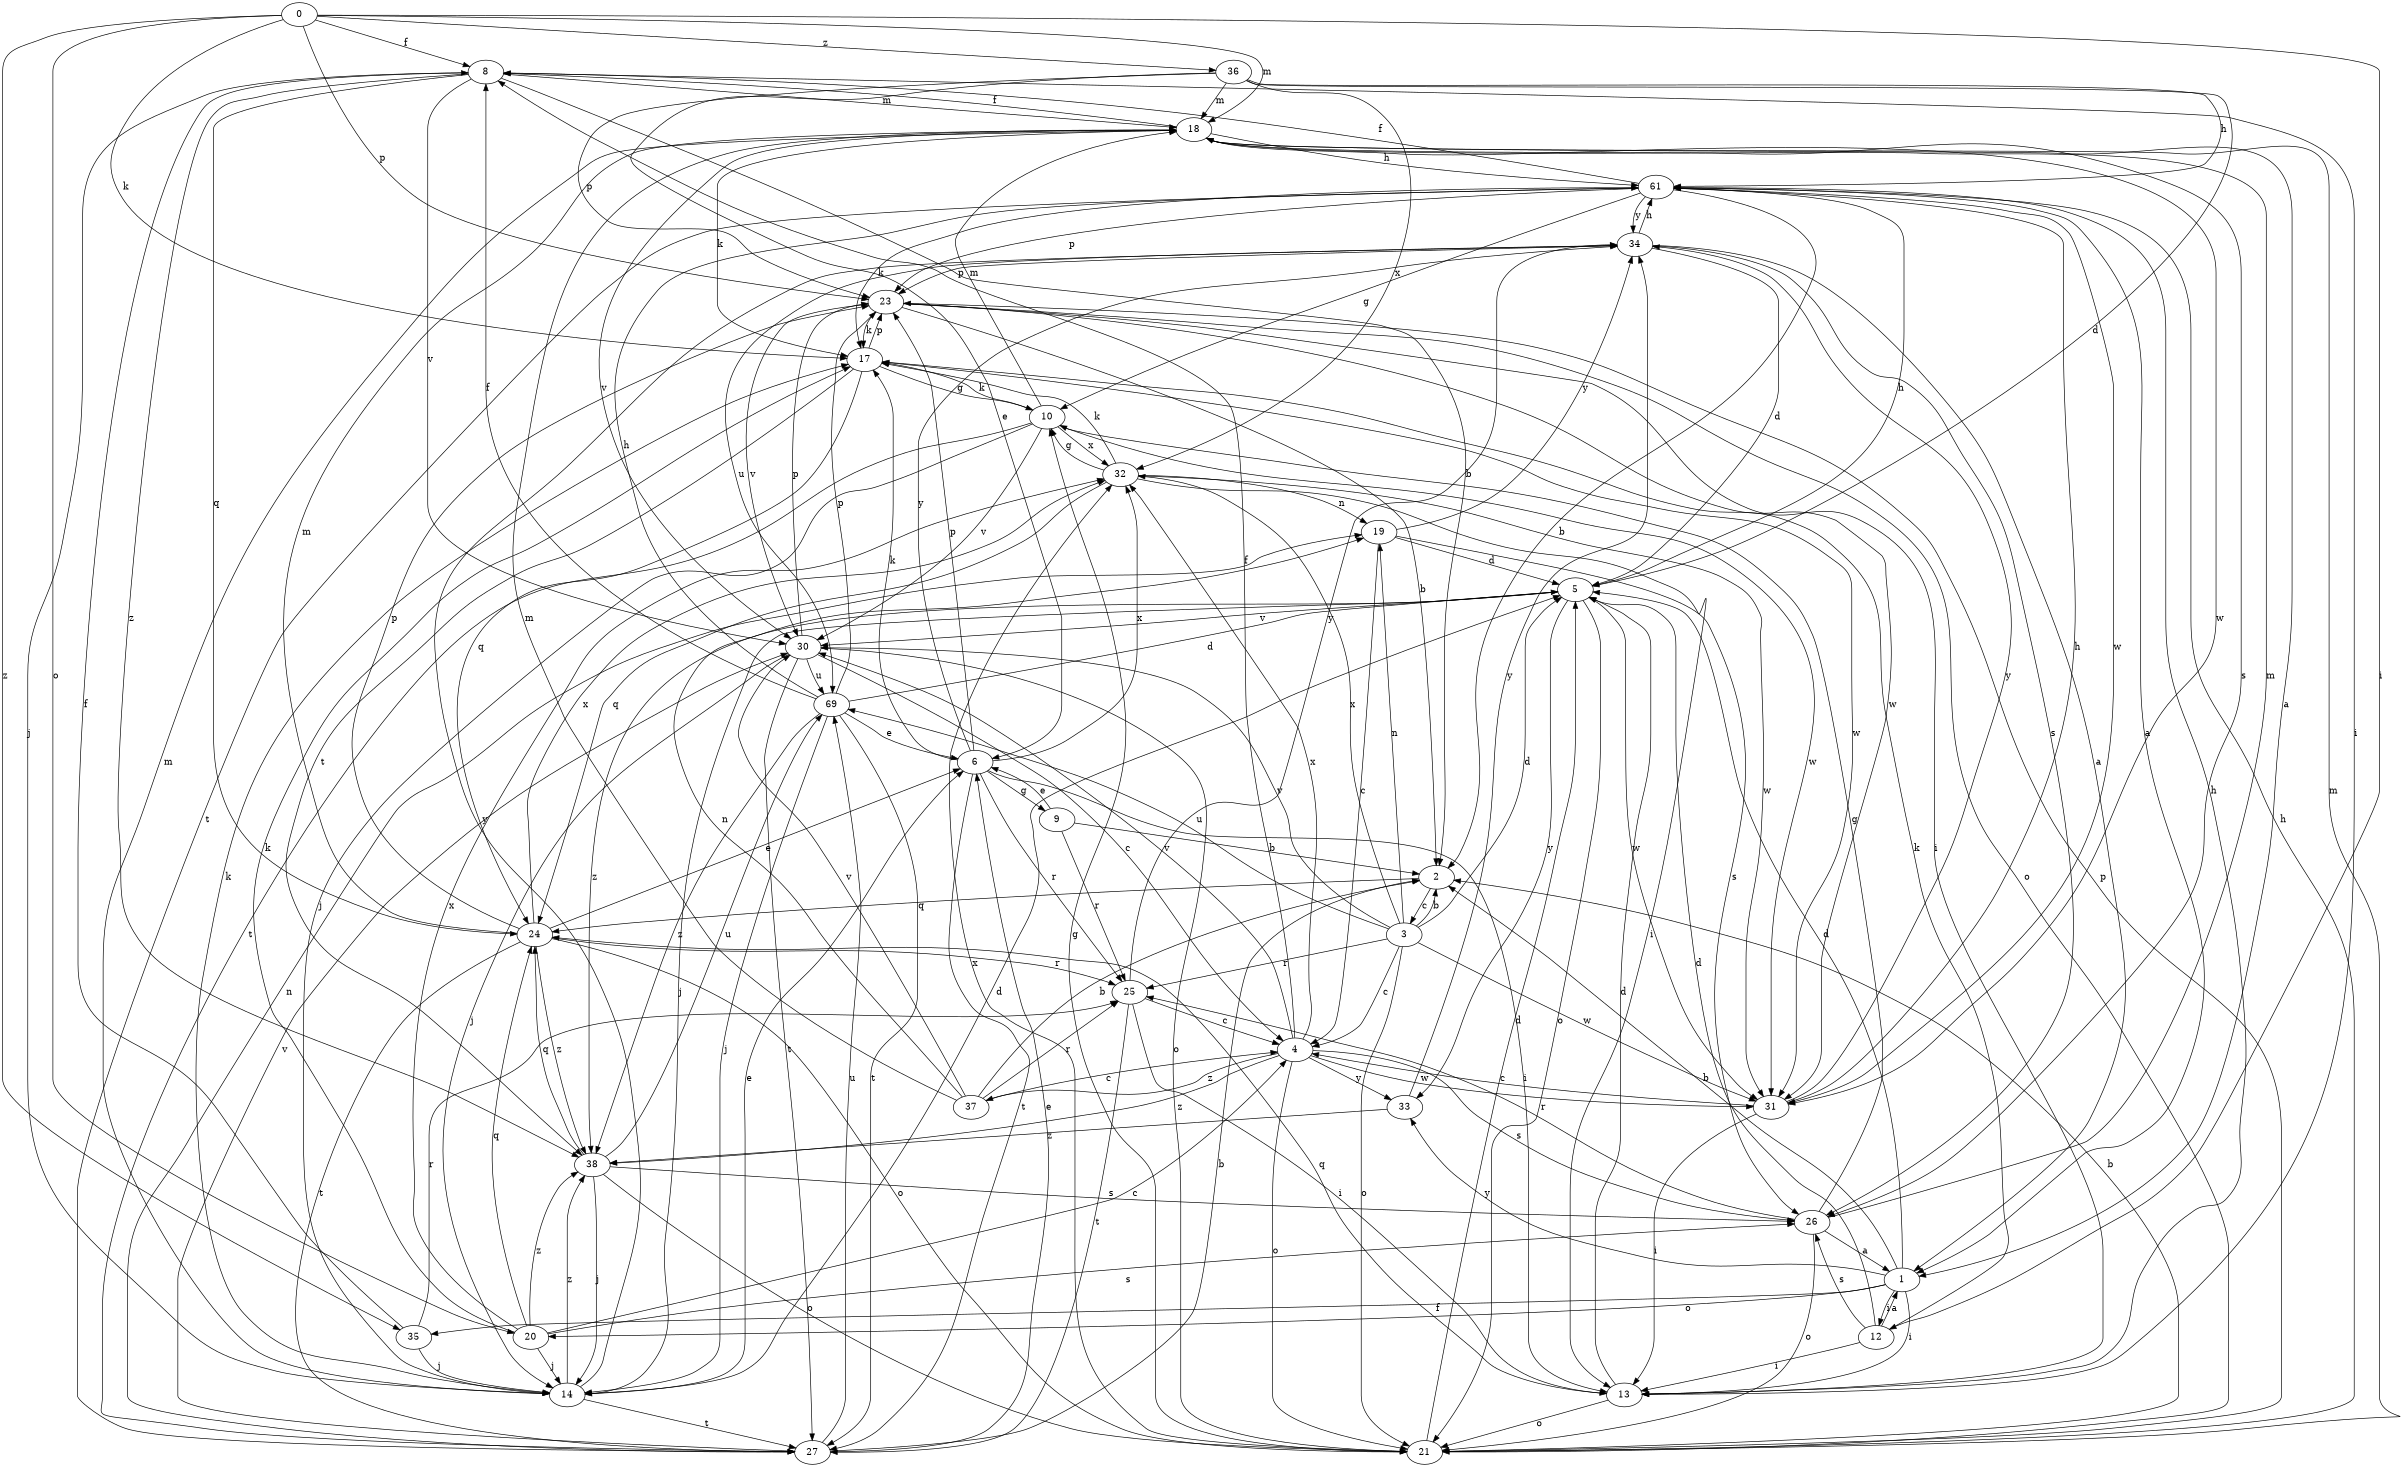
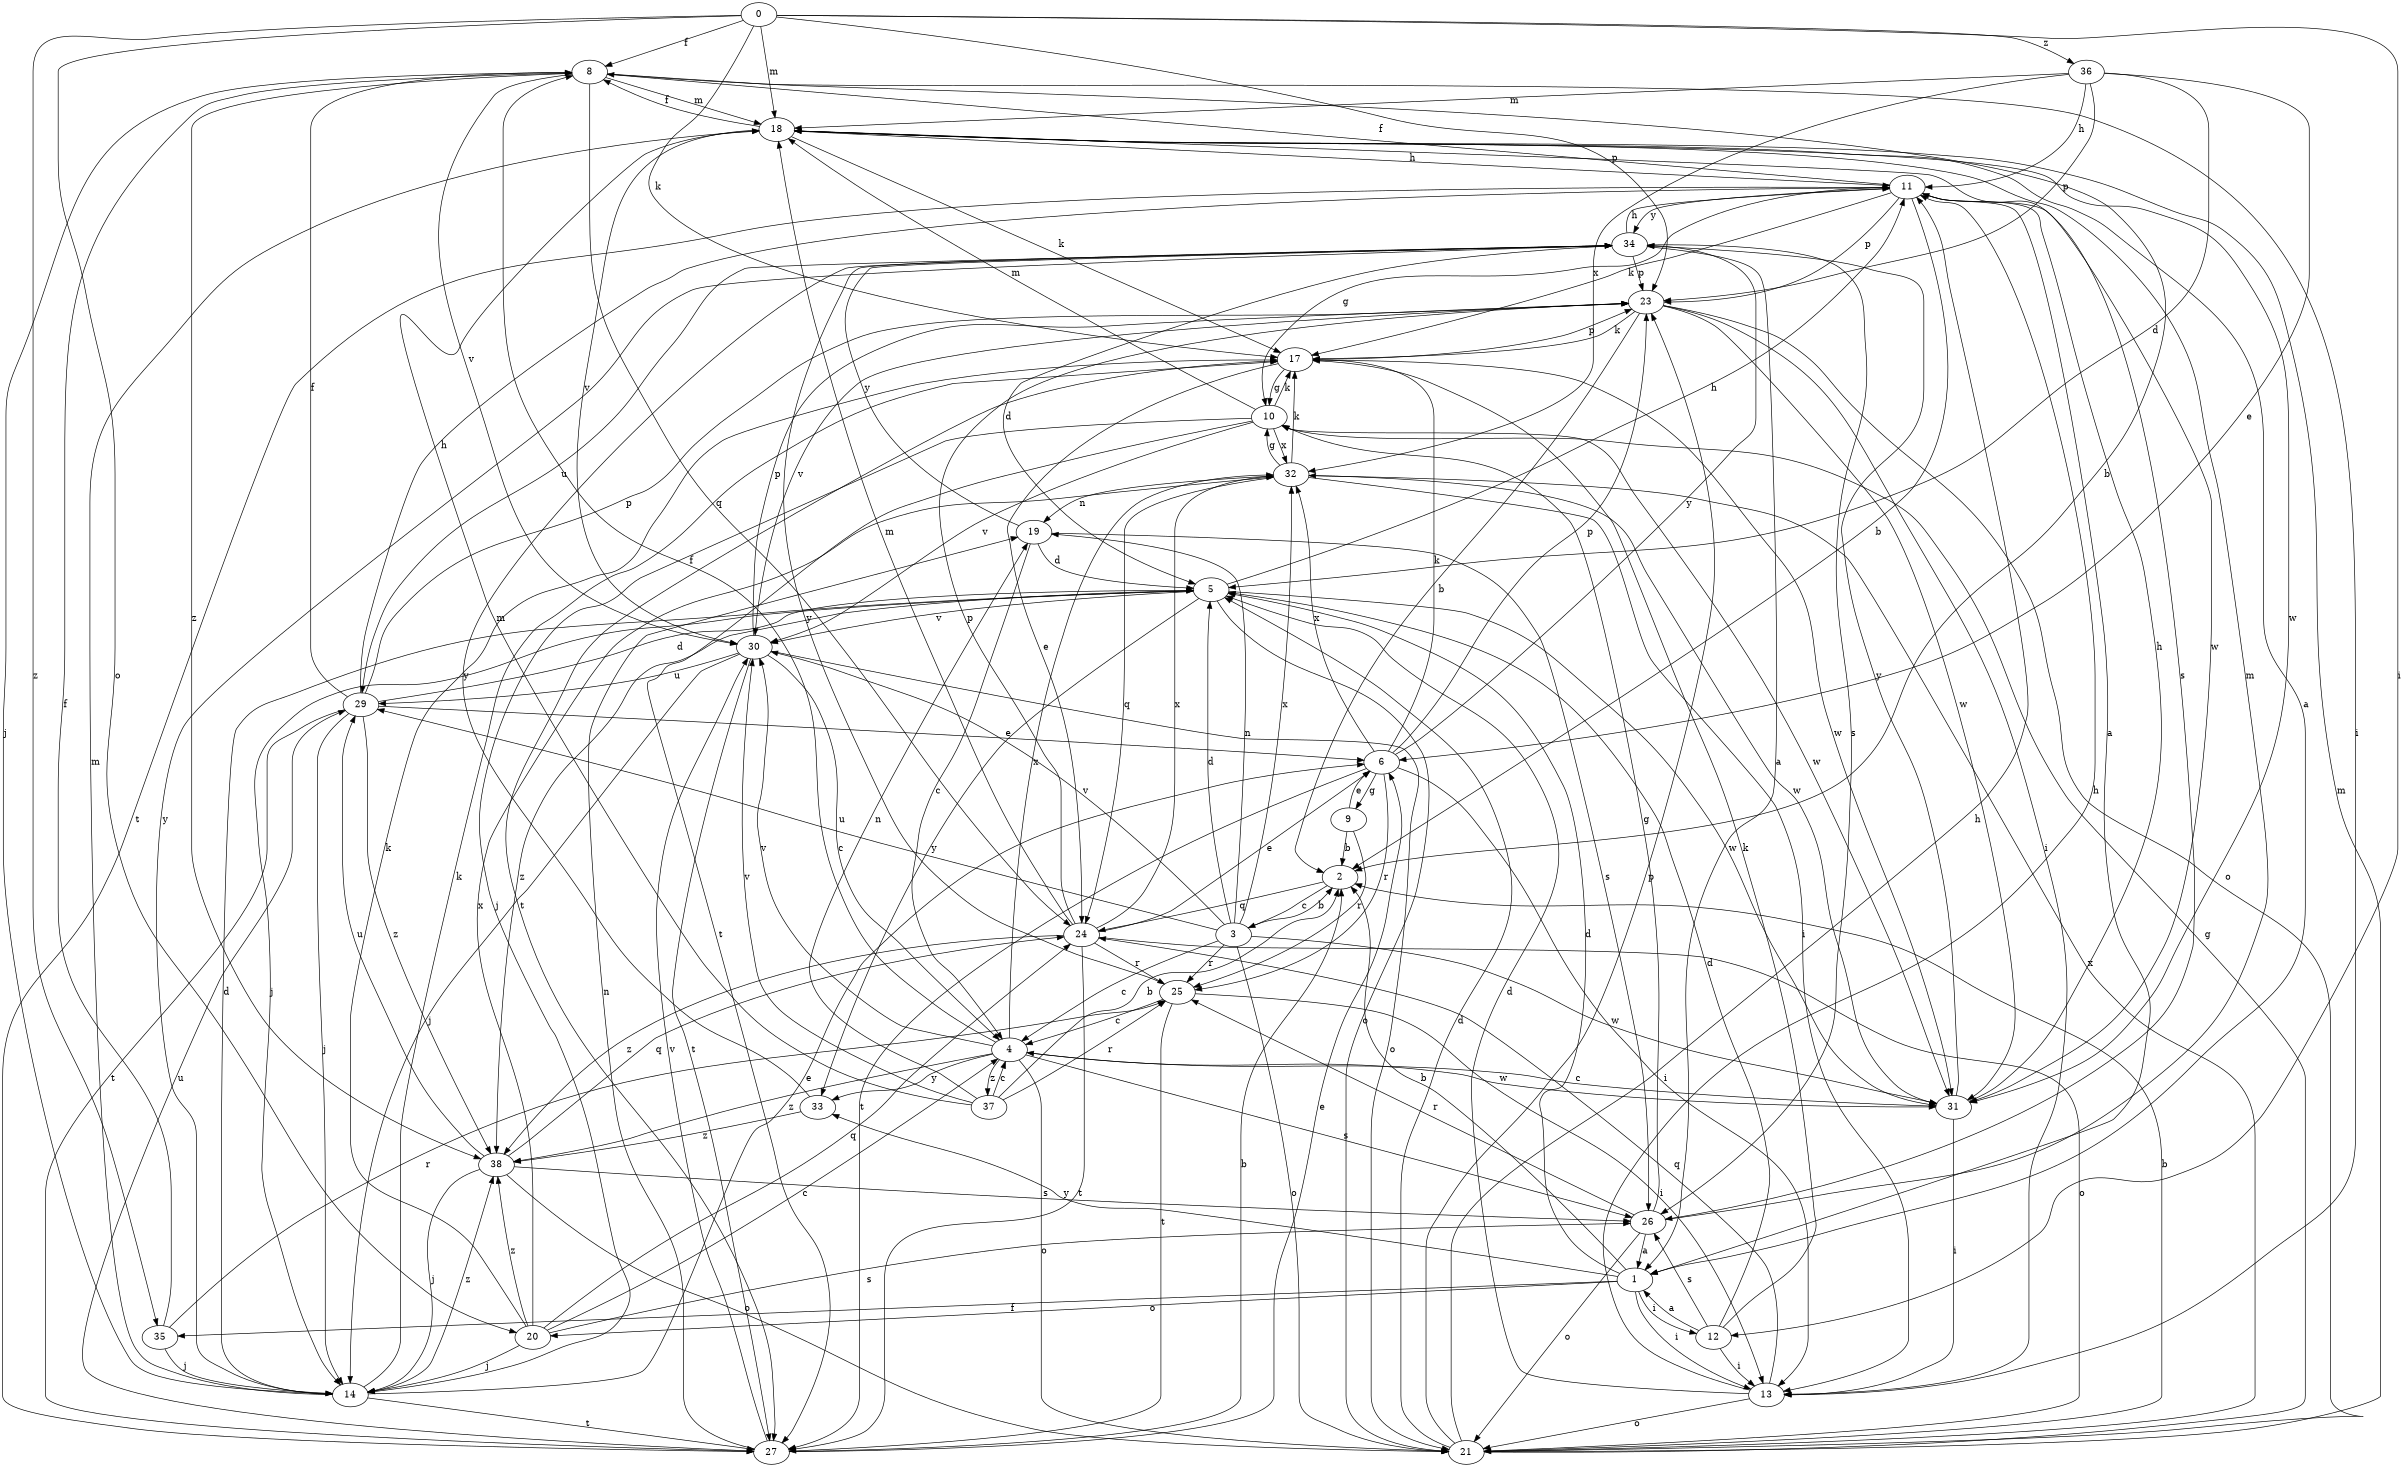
node "61": label "61" -> "11"
edge "17" -> "24": label "q" -> "e"
edge "17" -> "38": now "17" -> "27"
node "69": label "69" -> "29"
